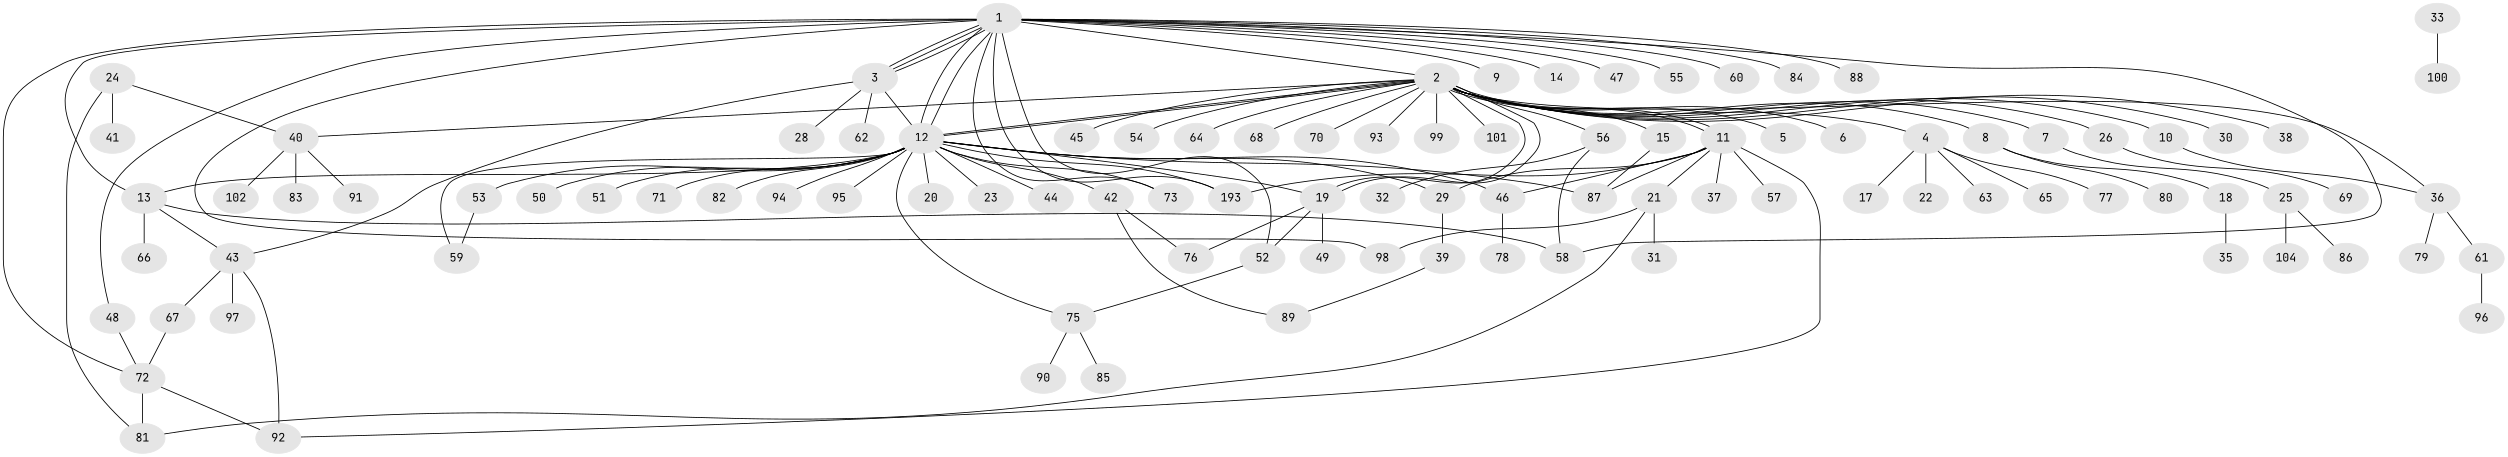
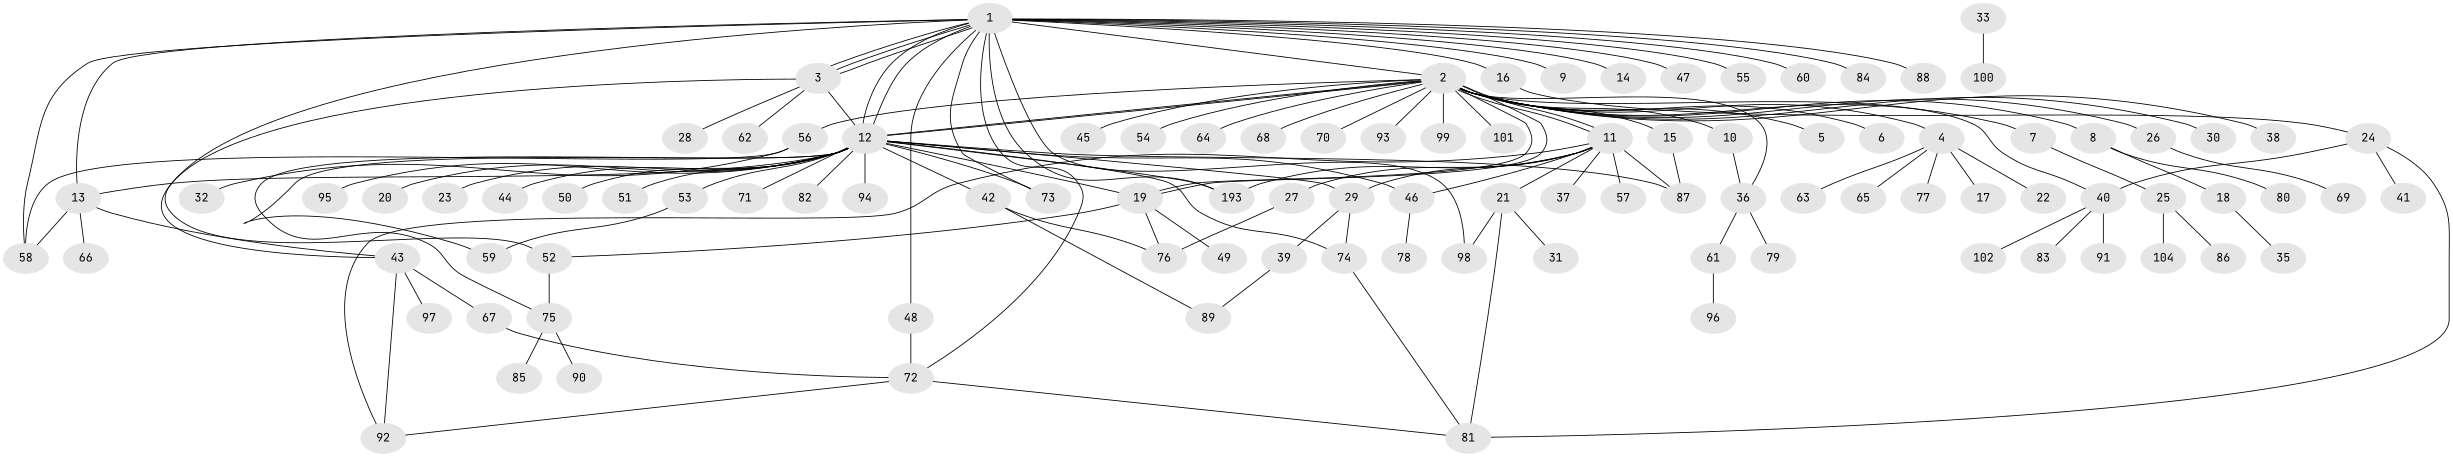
node "16": added
node "27": added
node "74": added
